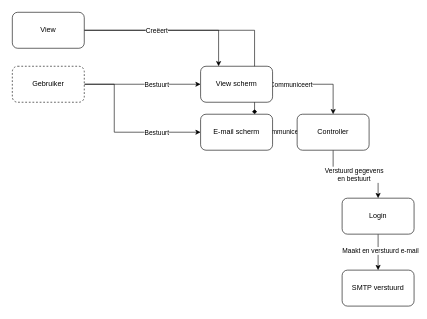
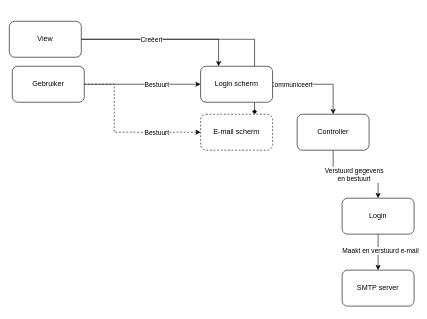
node "View": moved (48, 30) -> (45, 39)
node "Gebruiker": style dashed -> solid
node "View scherm": label "View scherm" -> "Login scherm"
edge "Gebruiker" -> "E-mail scherm": style solid -> dashed
node "E-mail scherm": style solid -> dashed
edge "E-mail scherm" -> "Controller": removed, label "Communiceert"
node "SMTP verstuurd": label "SMTP verstuurd" -> "SMTP server"
